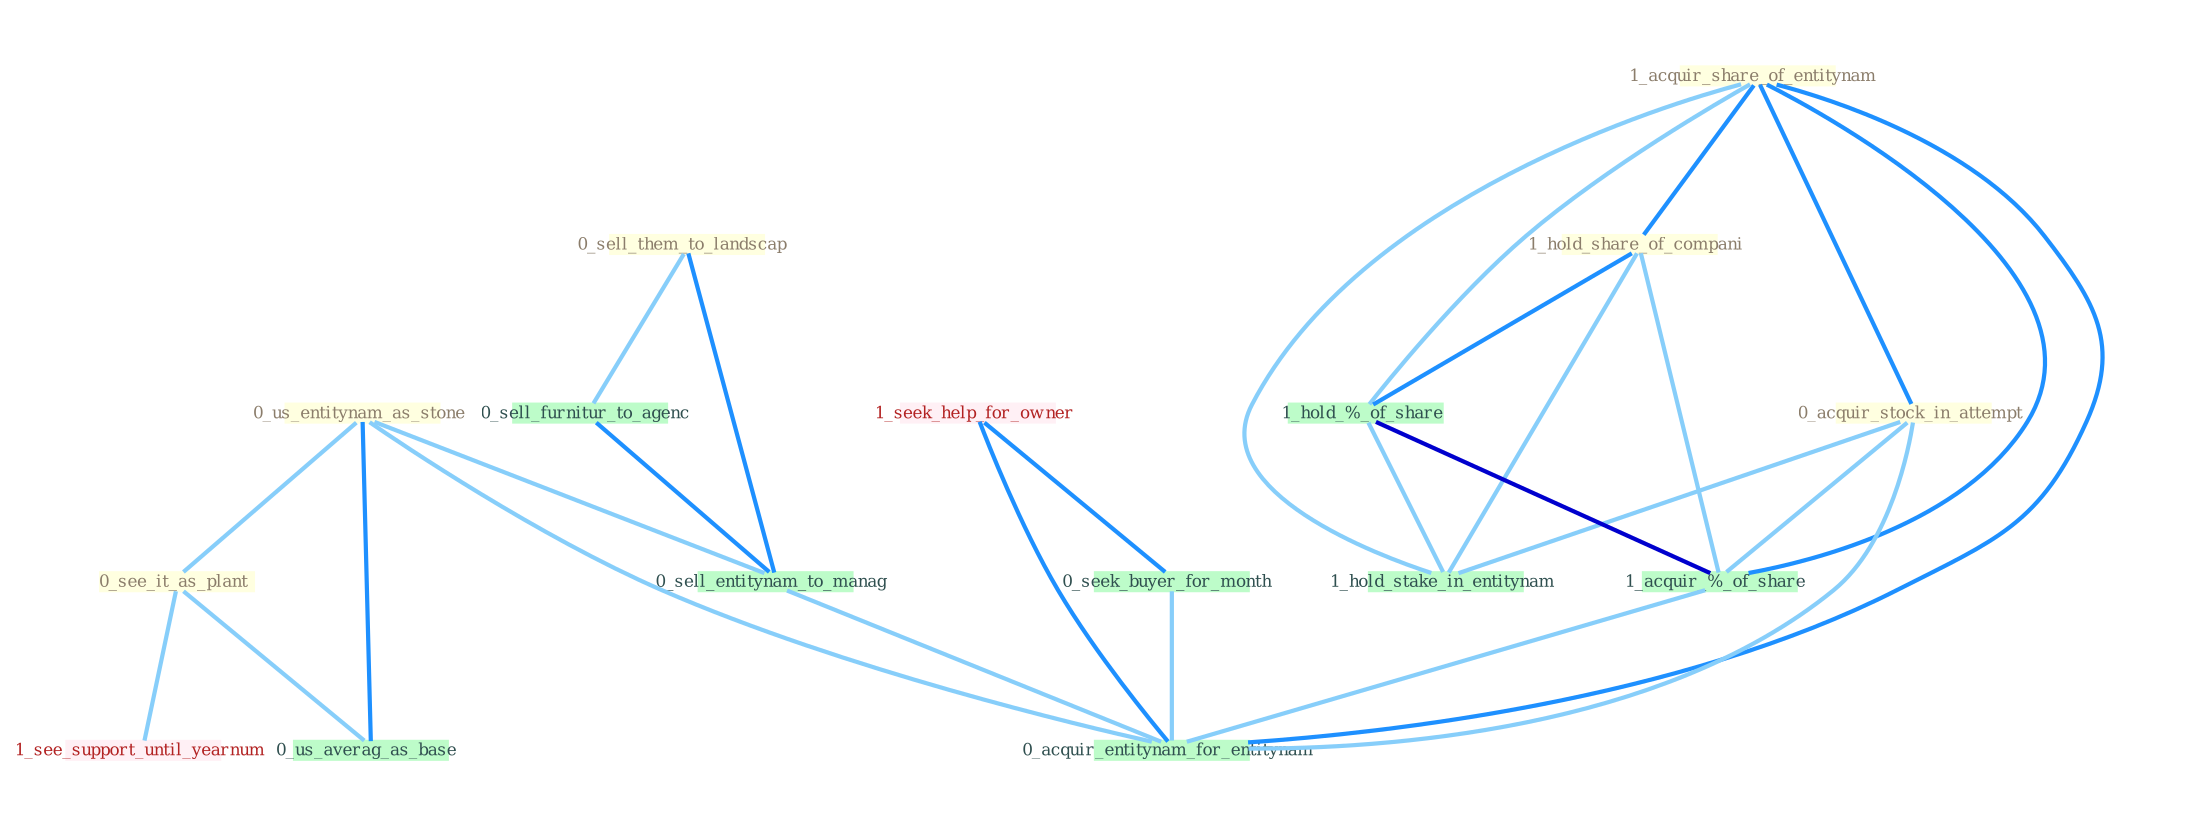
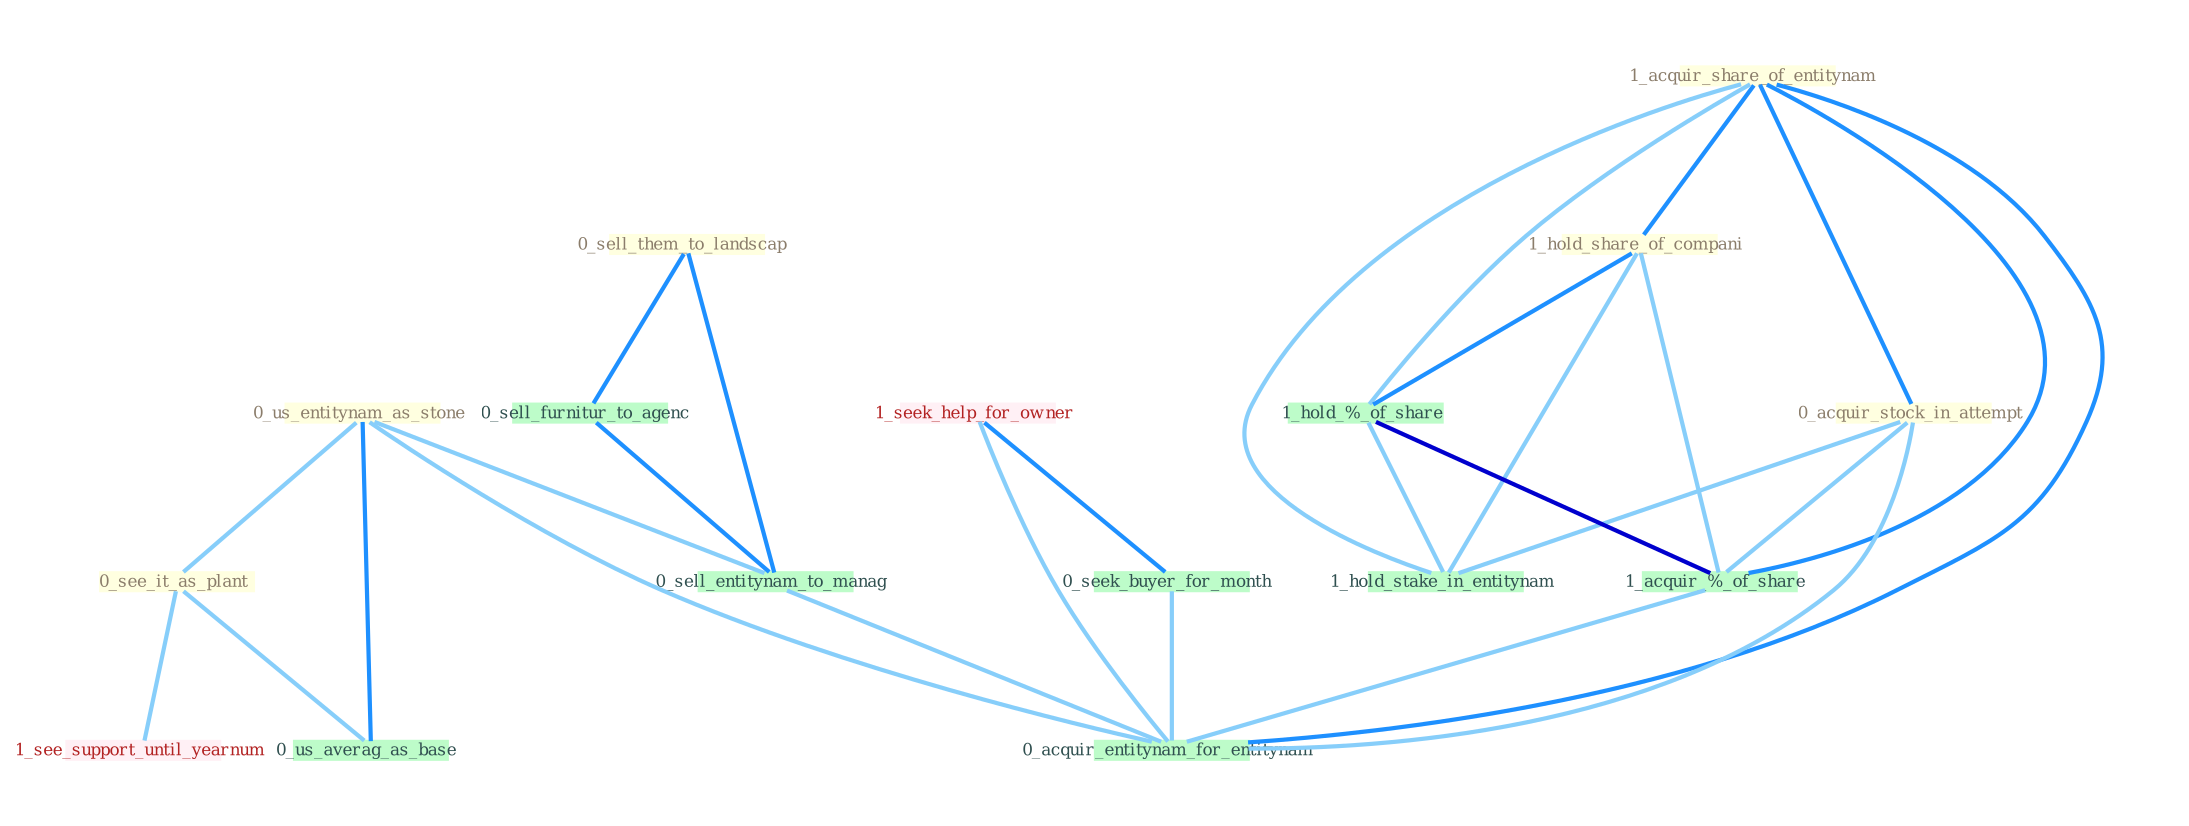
edge "0_sell_them_to_landscap" -- "0_sell_furnitur_to_agenc": color #87cefa -> #1e90ff
edge "1_seek_help_for_owner" -- "0_acquir_entitynam_for_entitynam": color #1e90ff -> #87cefa
